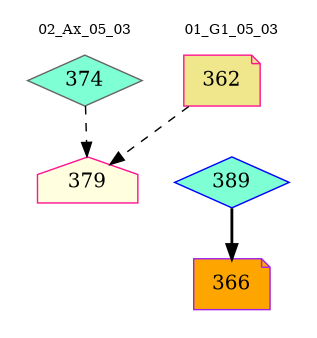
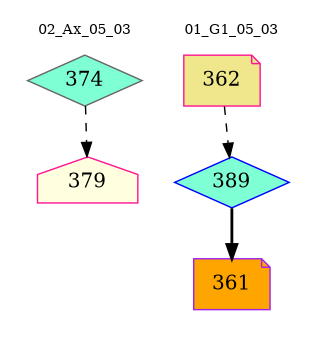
edge "362" -> "379": now "362" -> "389"
node "366": label "366" -> "361"
